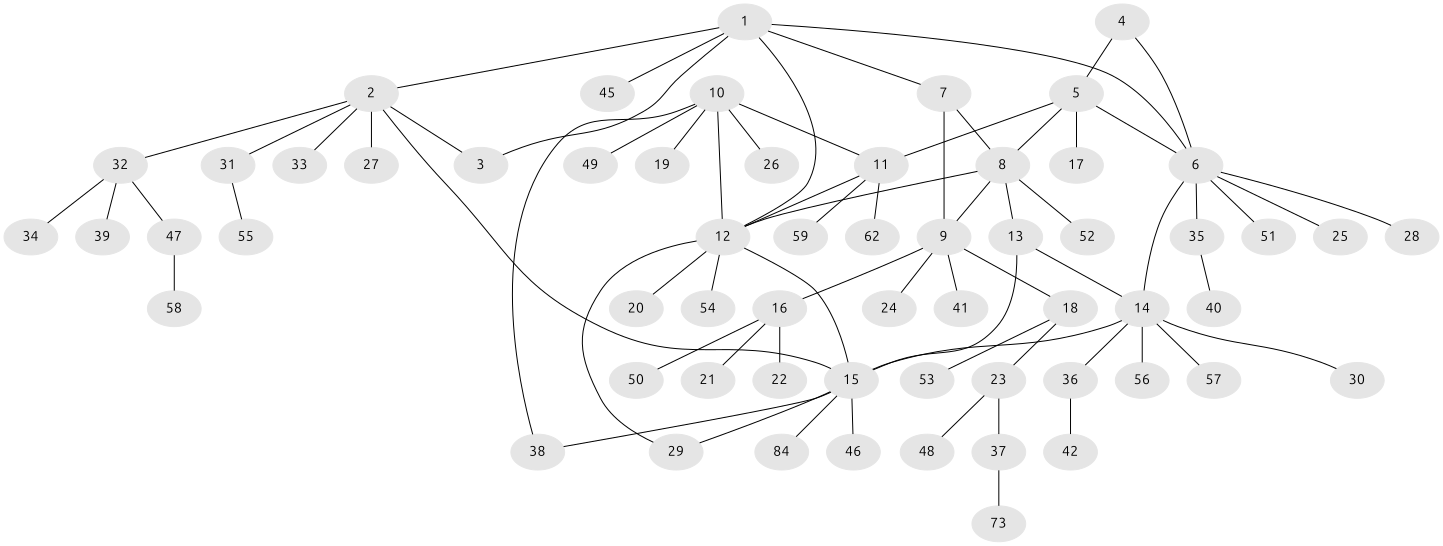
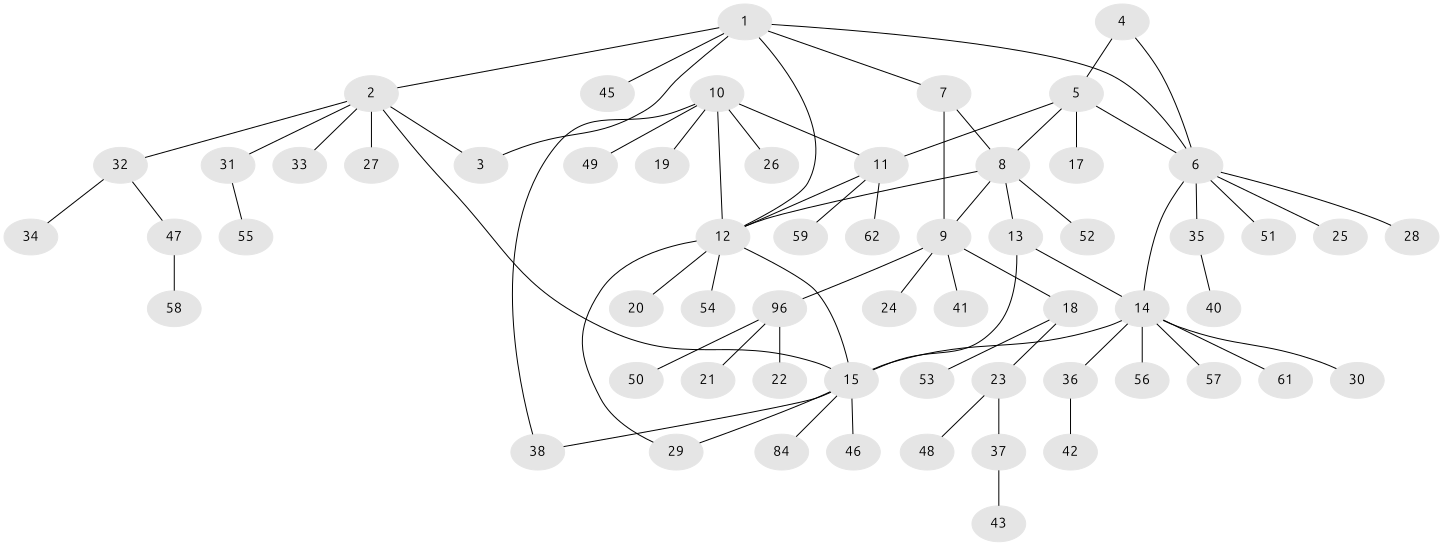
node "39": removed
node "16": label "16" -> "96"
node "61": added
node "73": label "73" -> "43"
